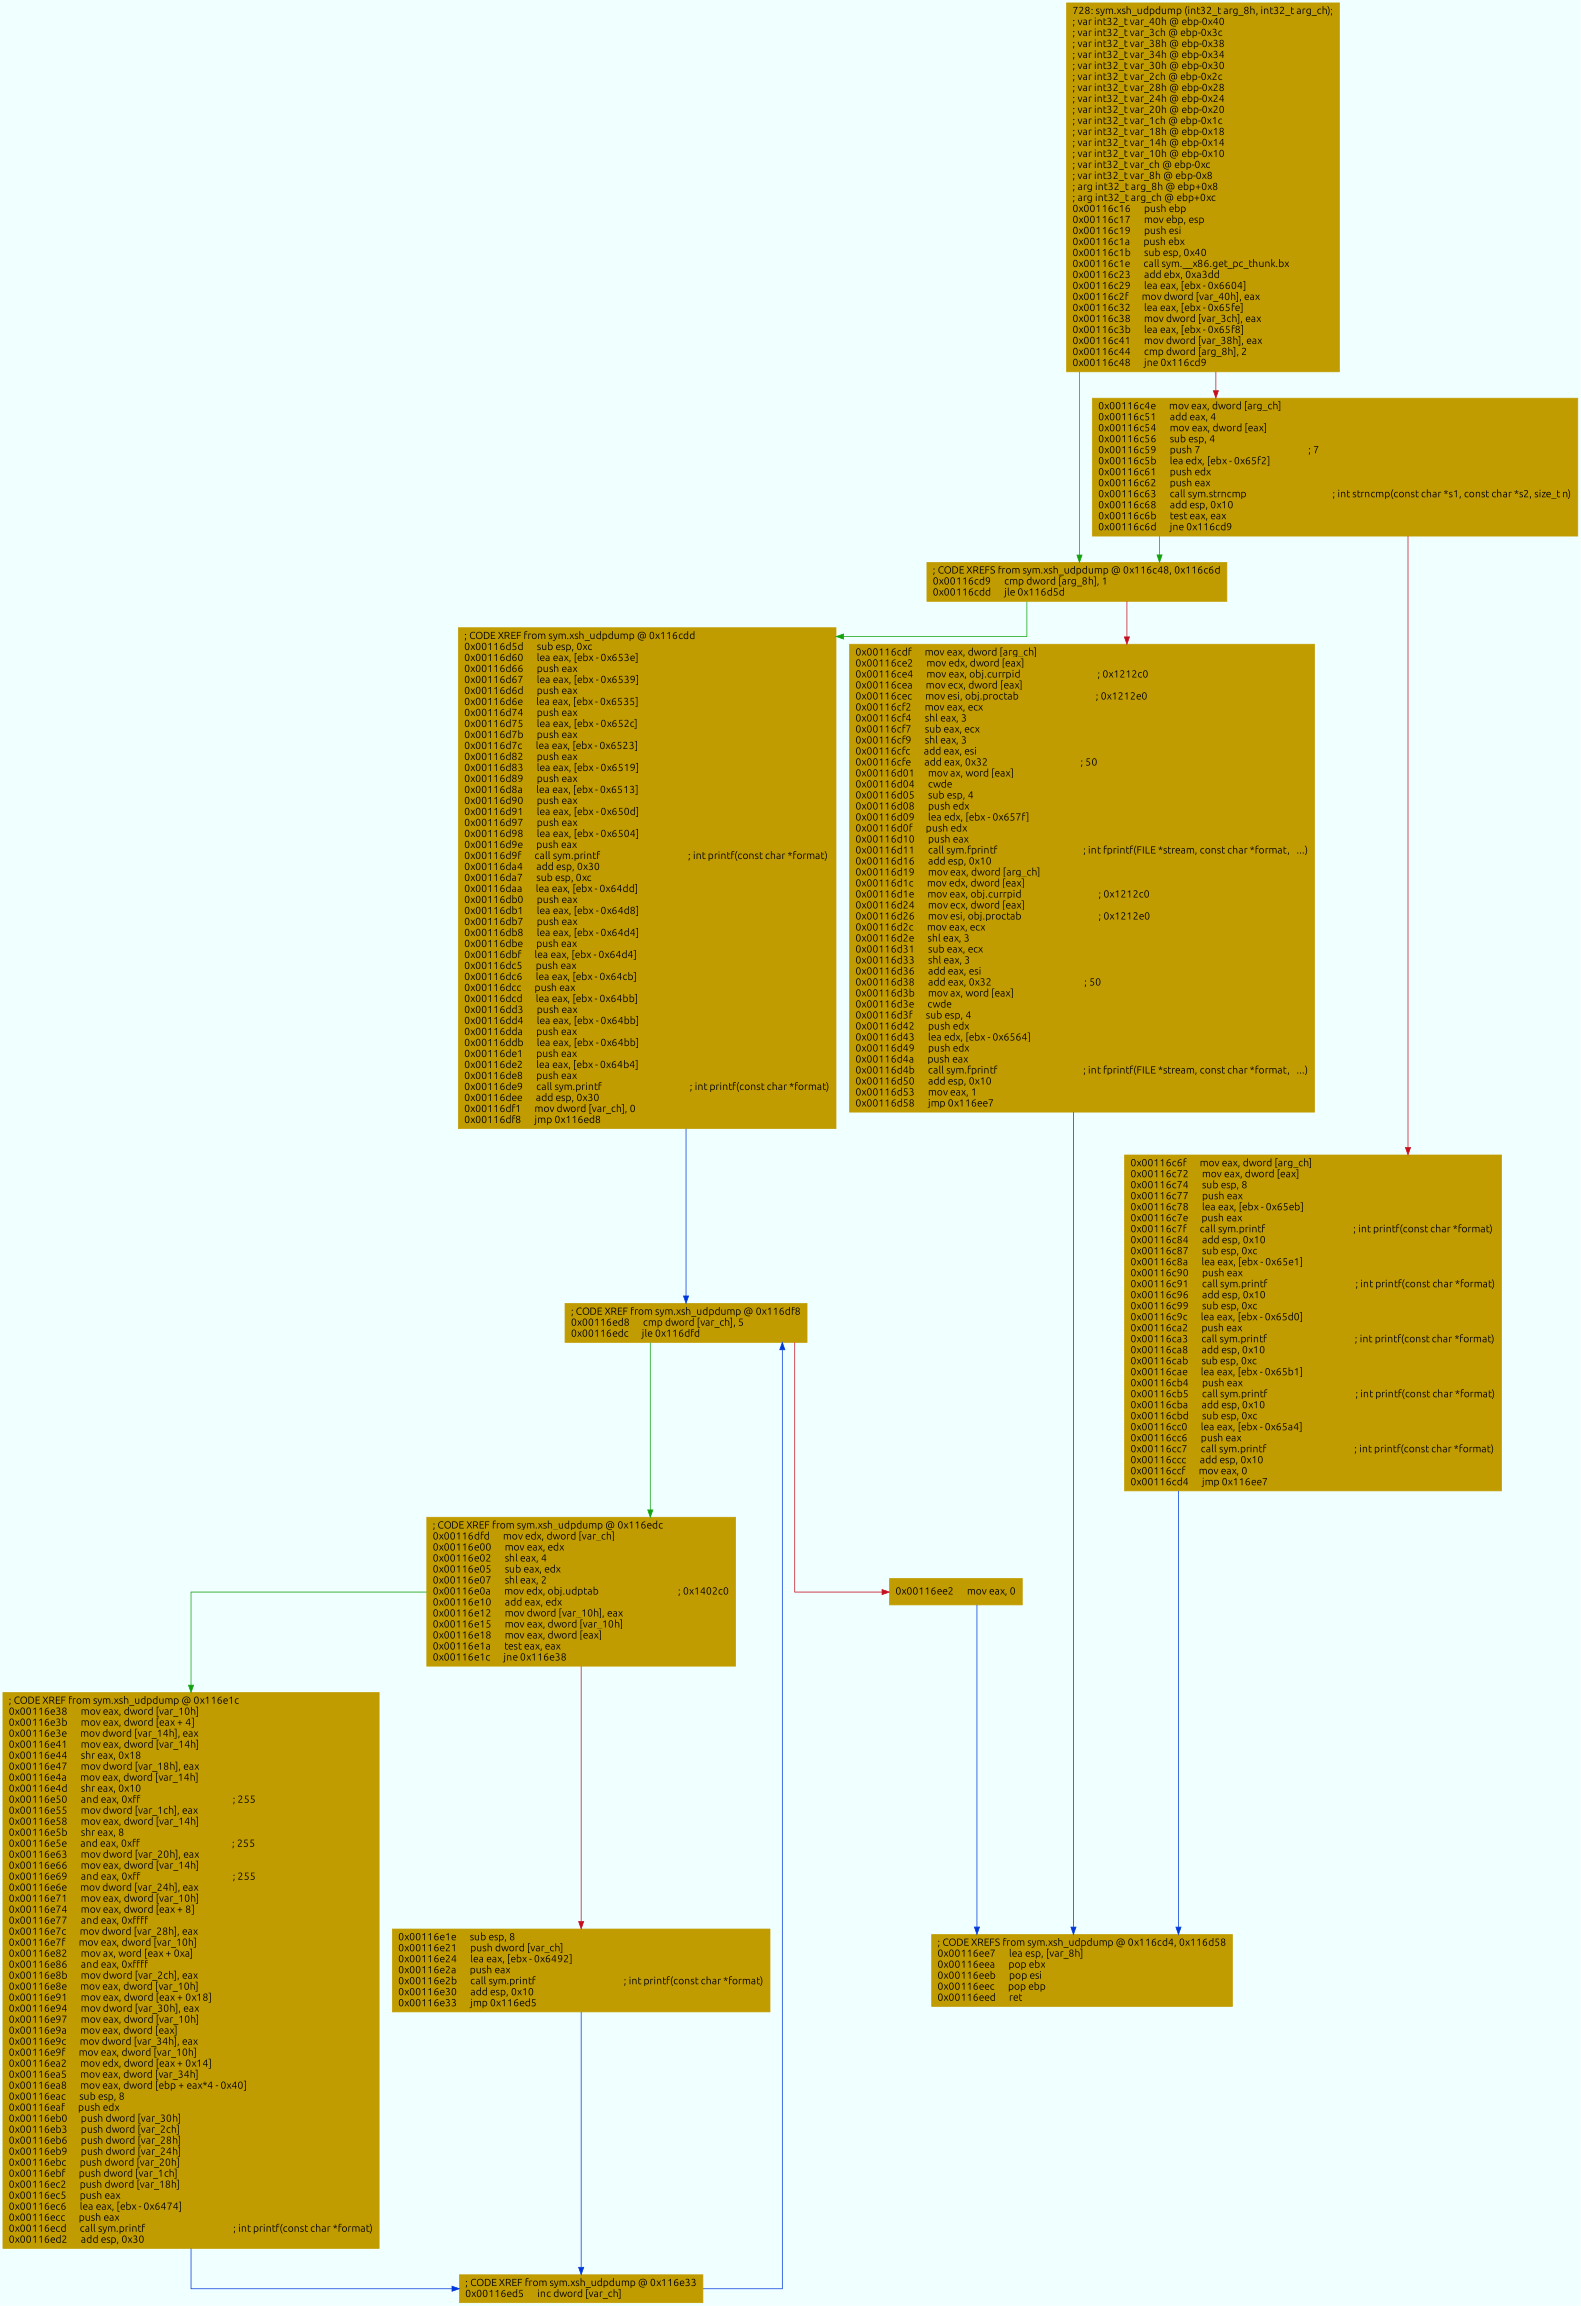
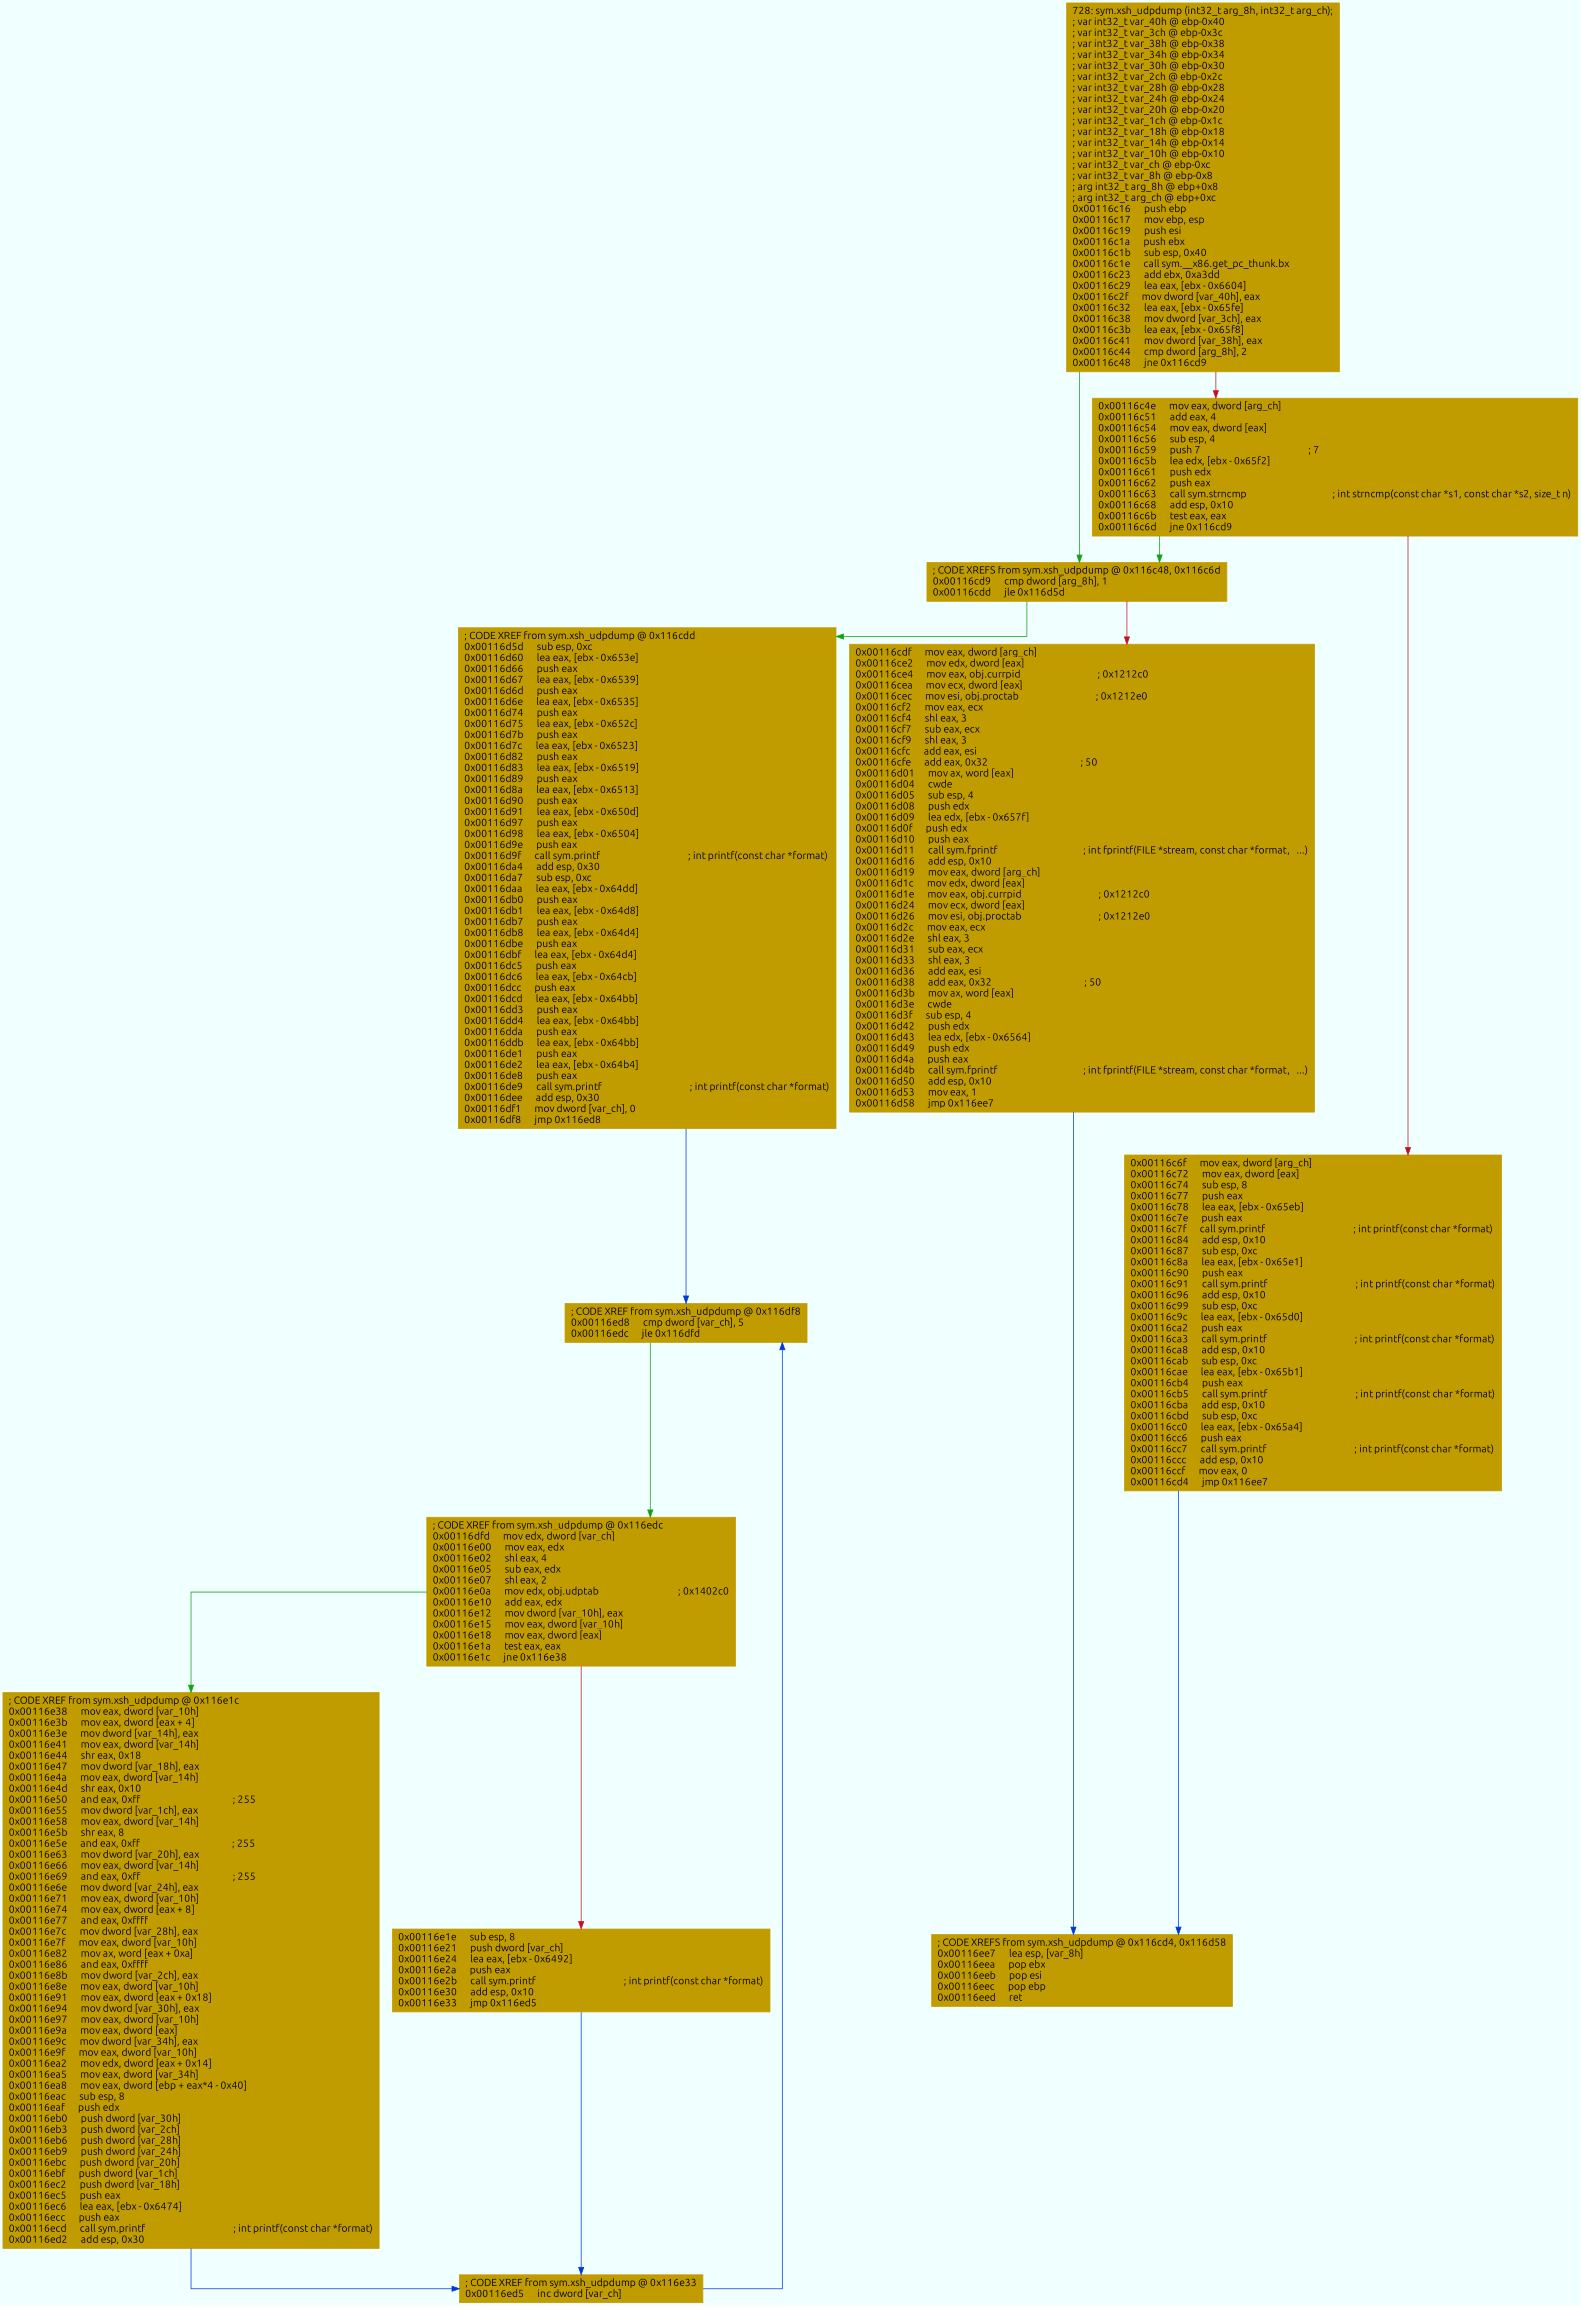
node "0x00116ee2      mov eax, 0": removed
